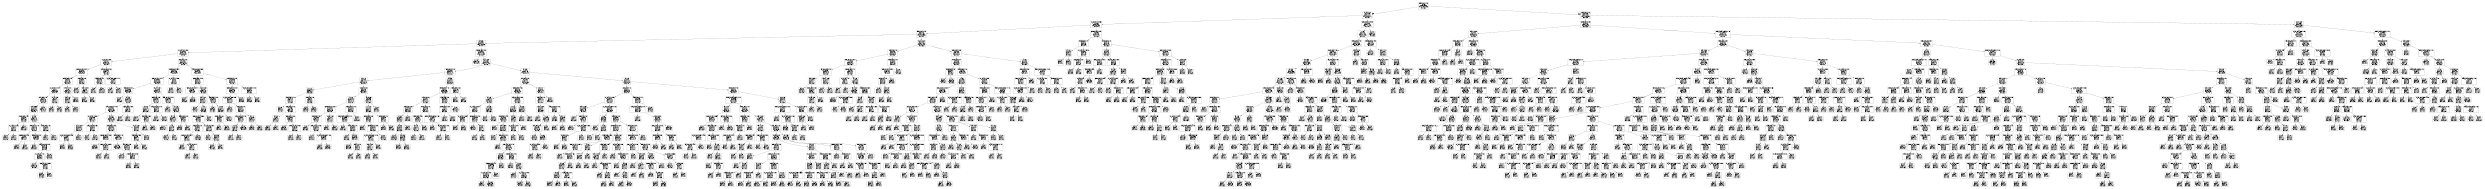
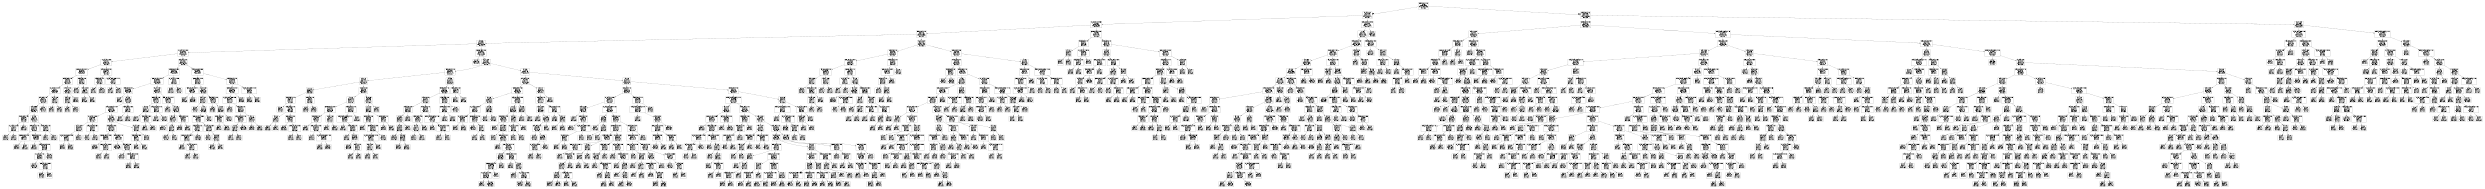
node "gini = 0.0322 samples = 61 value = [1, 60] class = ham": removed
